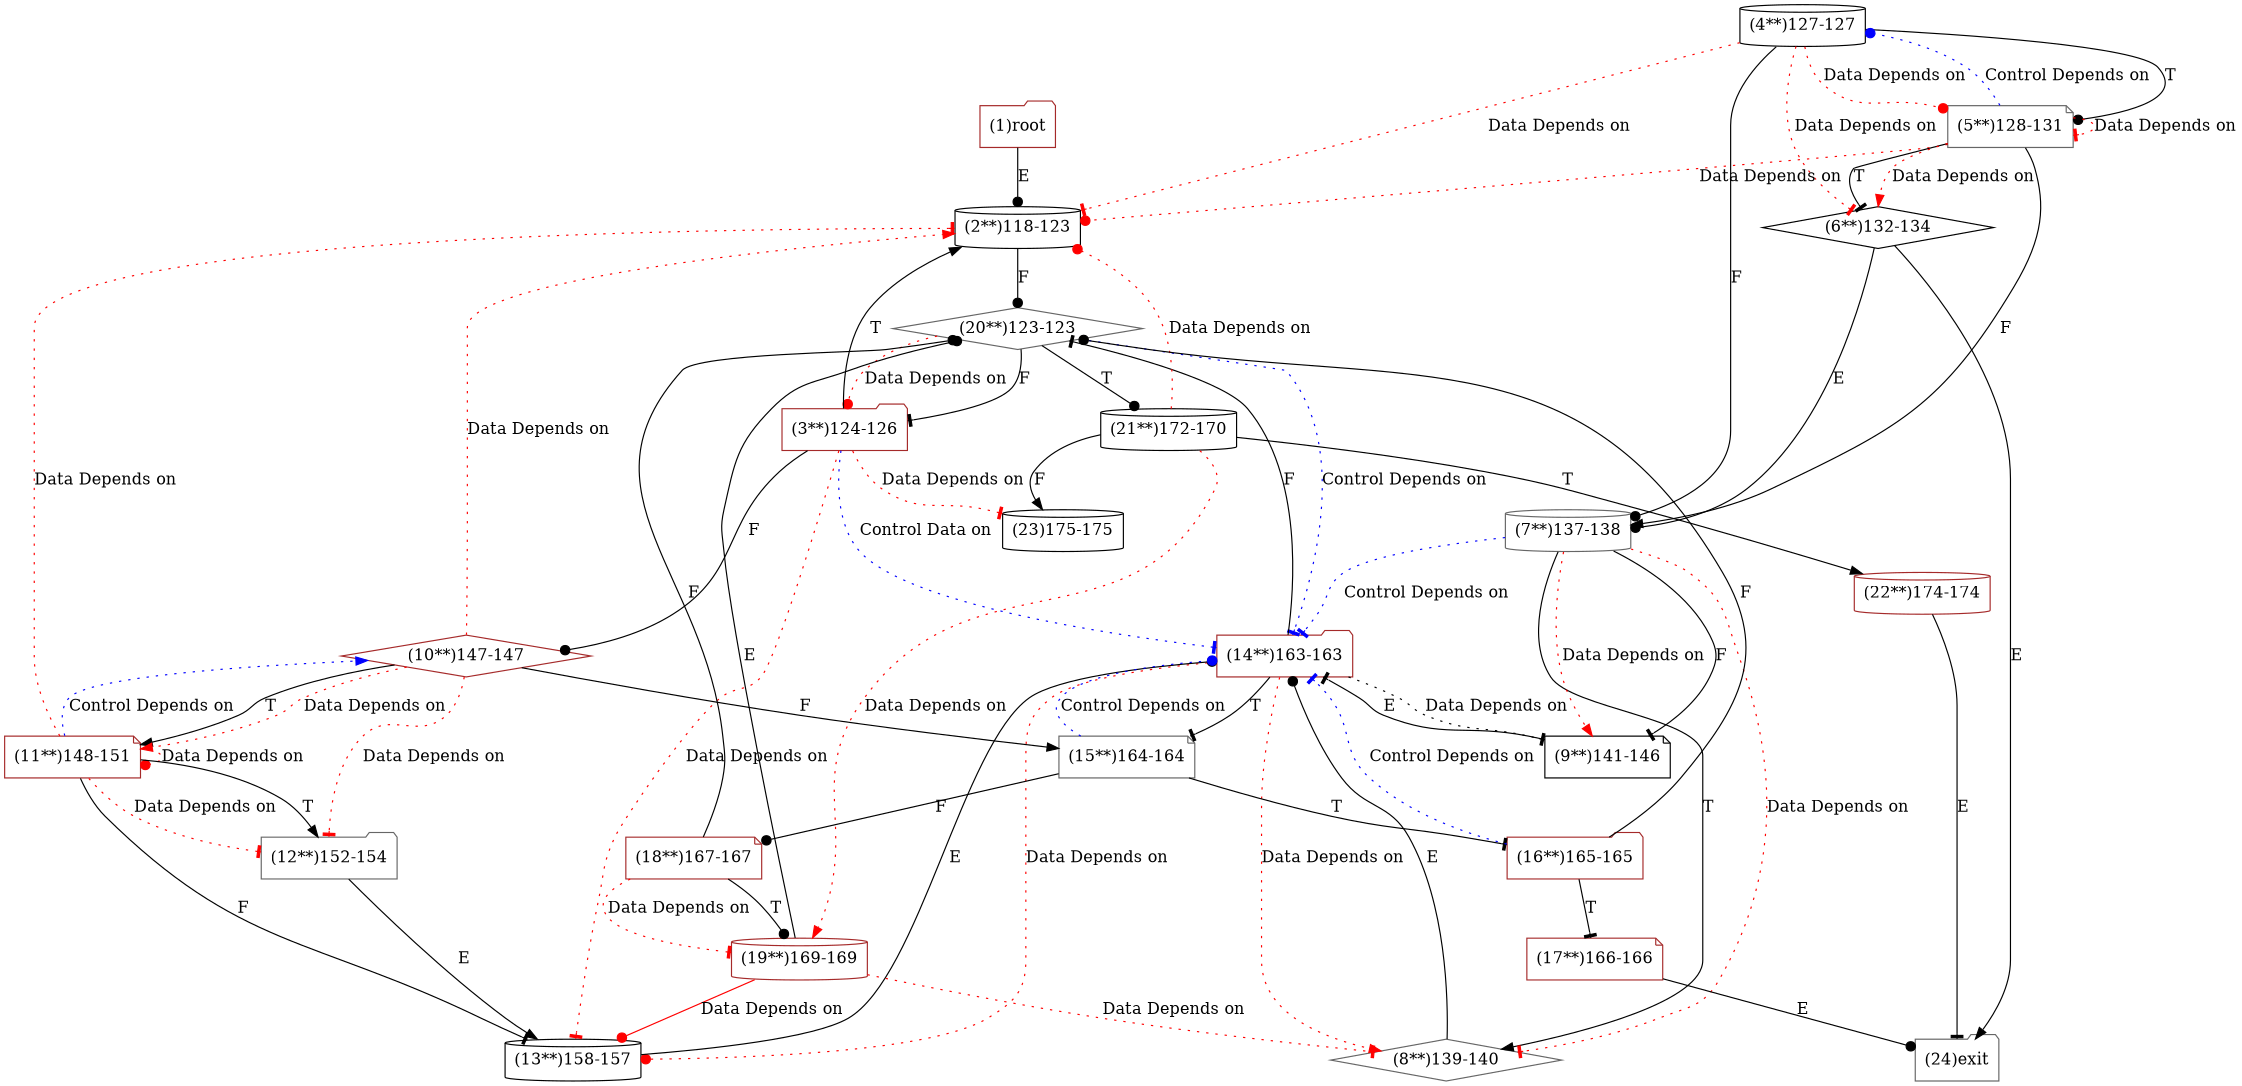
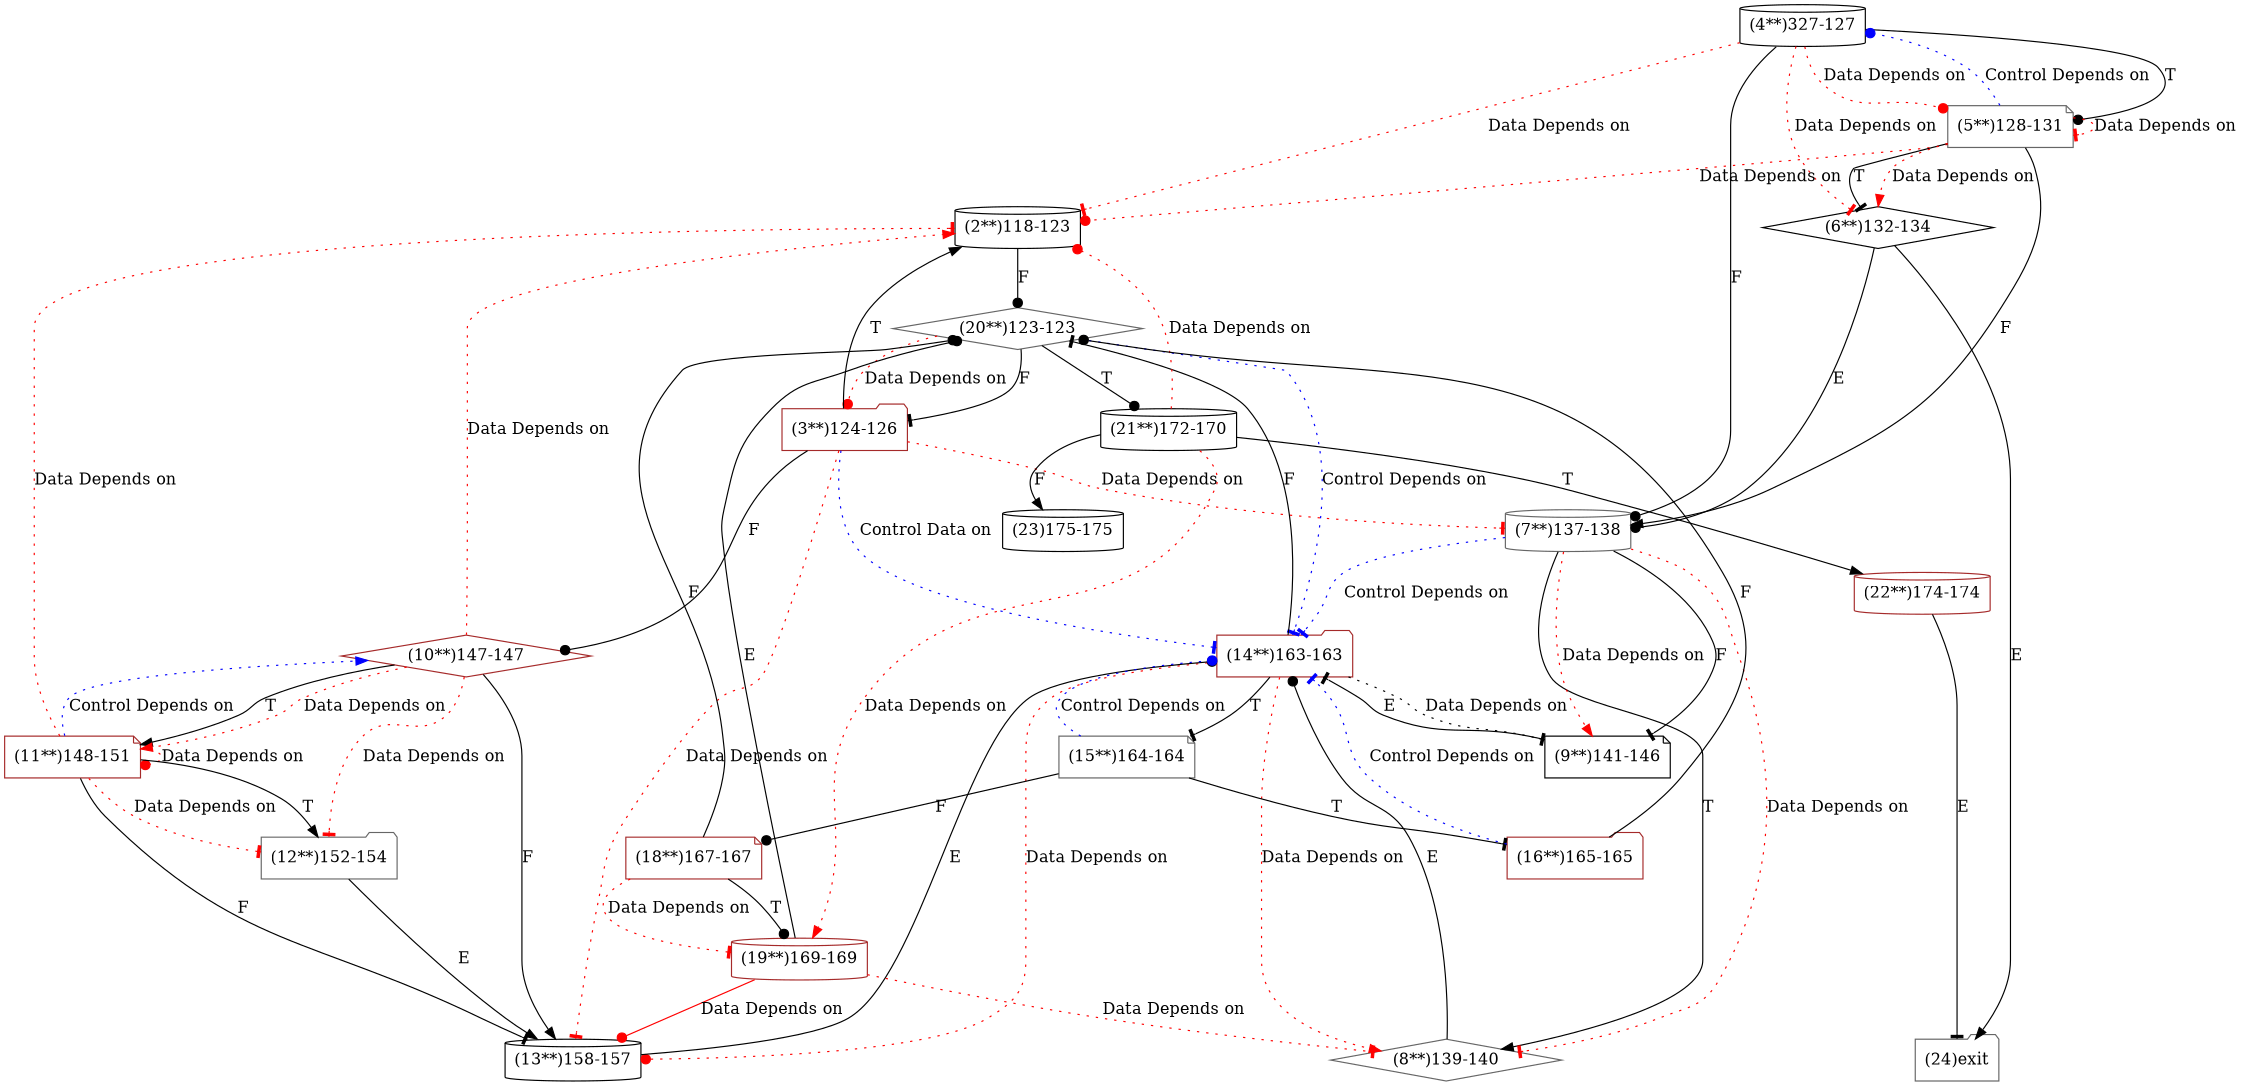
node "(4**)127-127": label "(4**)127-127" -> "(4**)327-127"
node "(1)root": removed
edge "(3**)124-126" -> "(23)175-175": now "(3**)124-126" -> "(7**)137-138"
edge "(10**)147-147" -> "(15**)164-164": now "(10**)147-147" -> "(13**)158-157"
node "(17**)166-166": removed
